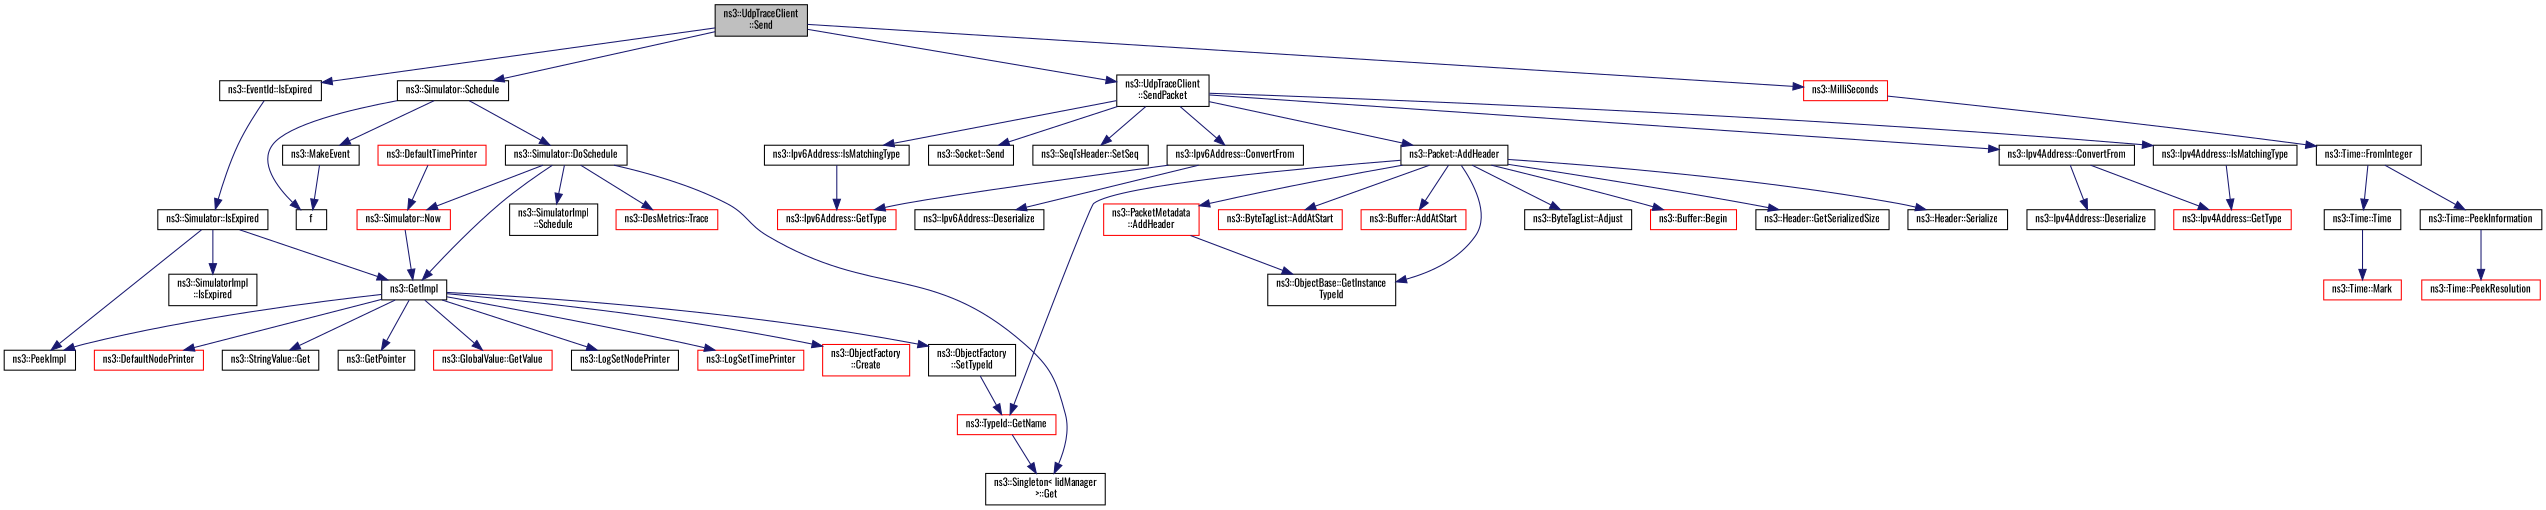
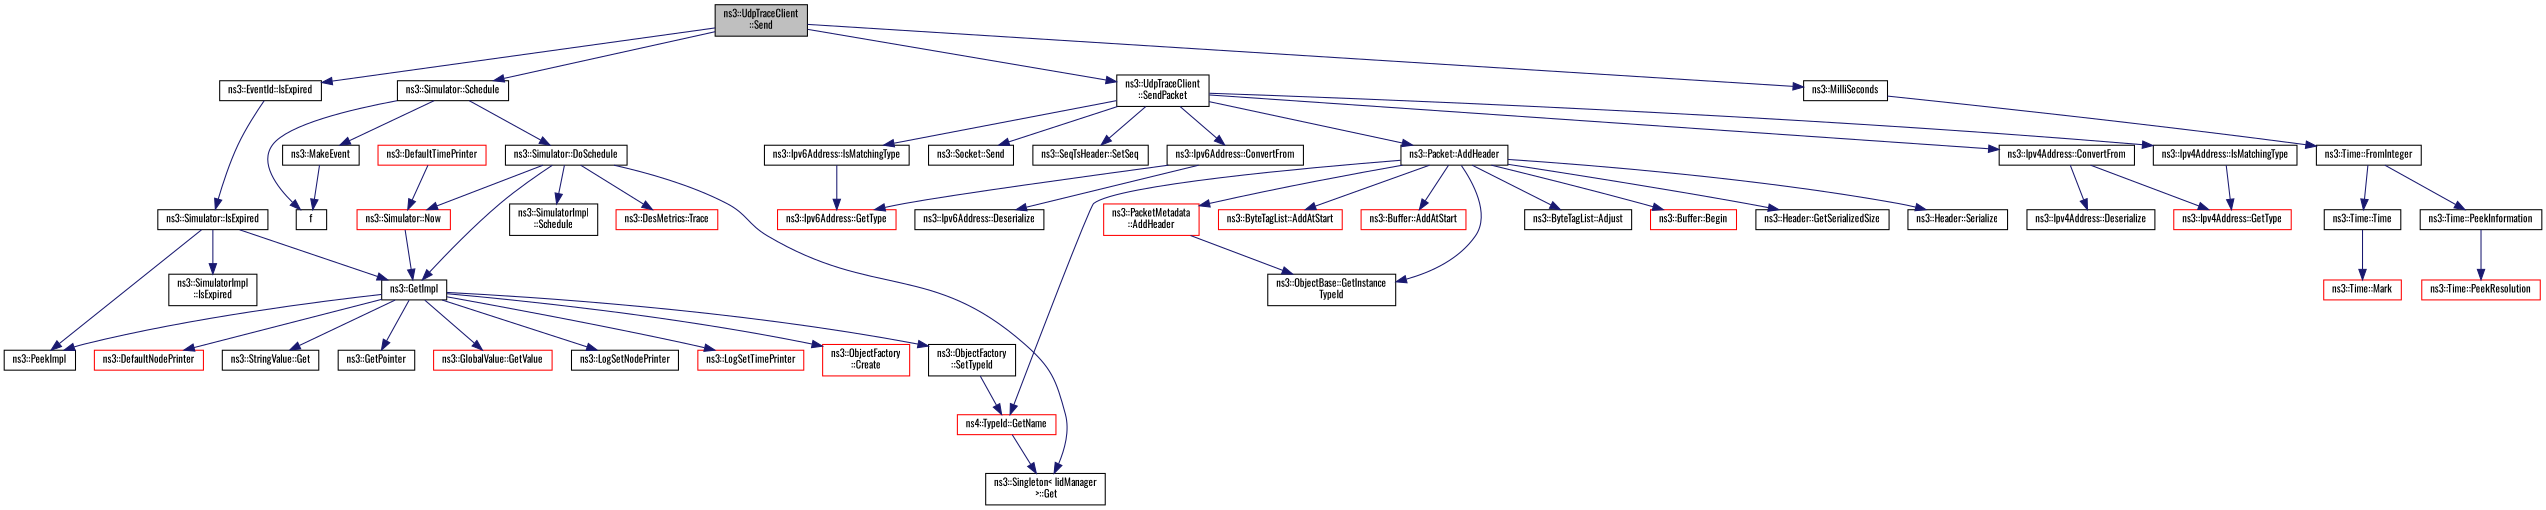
node "ns3::MilliSeconds": color red -> black
node "ns3::TypeId::GetName": label "ns3::TypeId::GetName" -> "ns4::TypeId::GetName"
